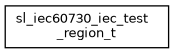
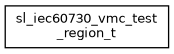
node "sl_iec60730_iec_test _region_t": label "sl_iec60730_iec_test _region_t" -> "sl_iec60730_vmc_test _region_t"
